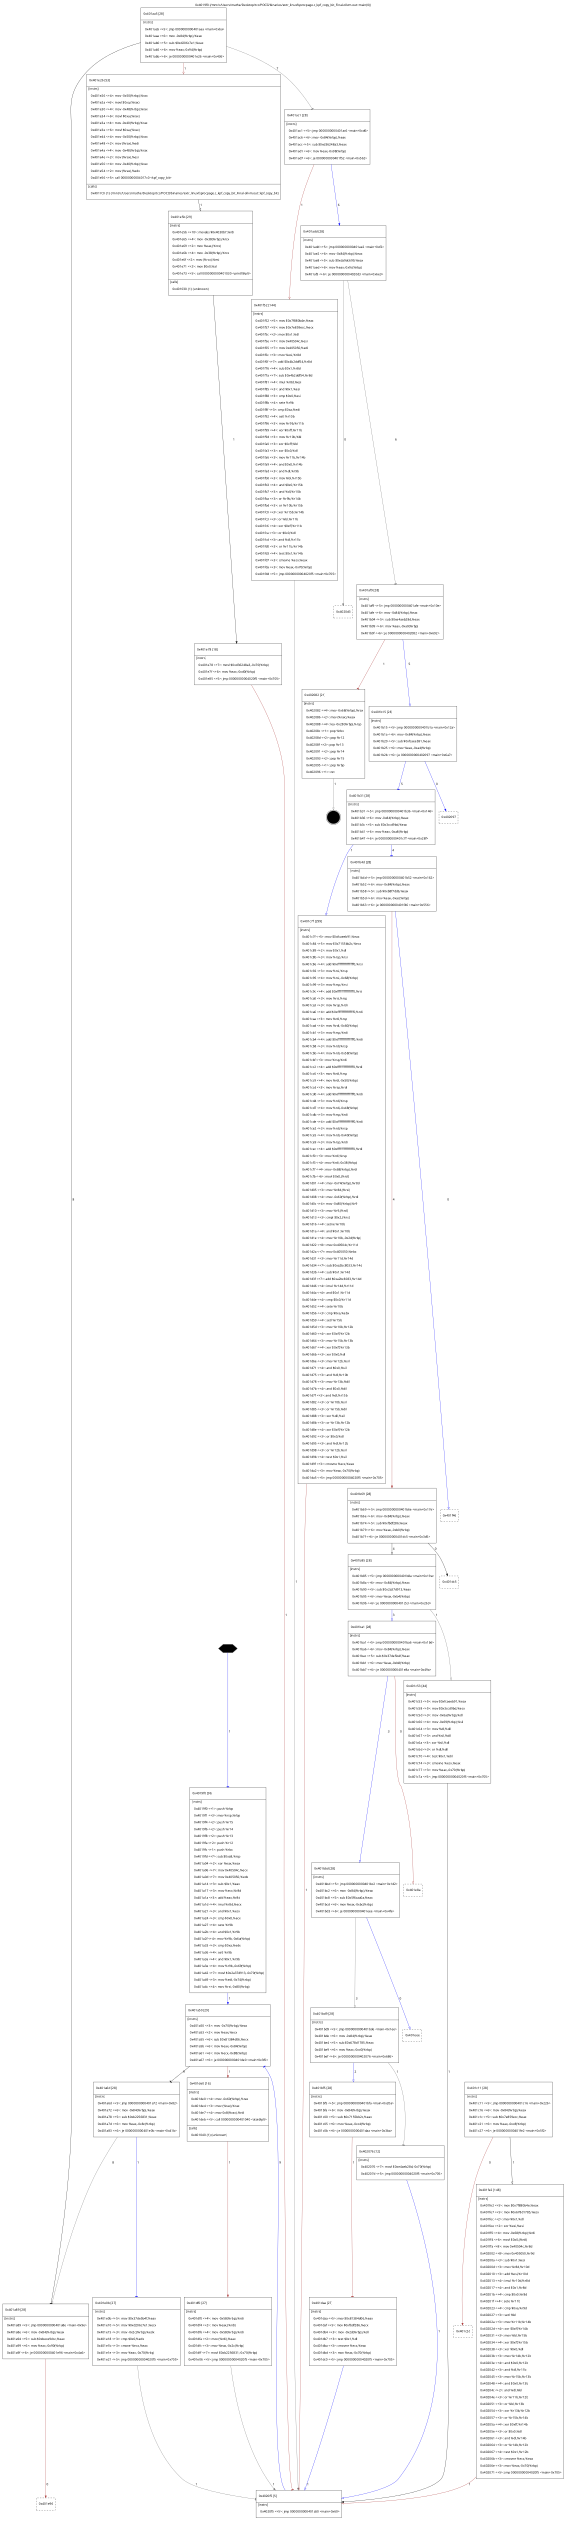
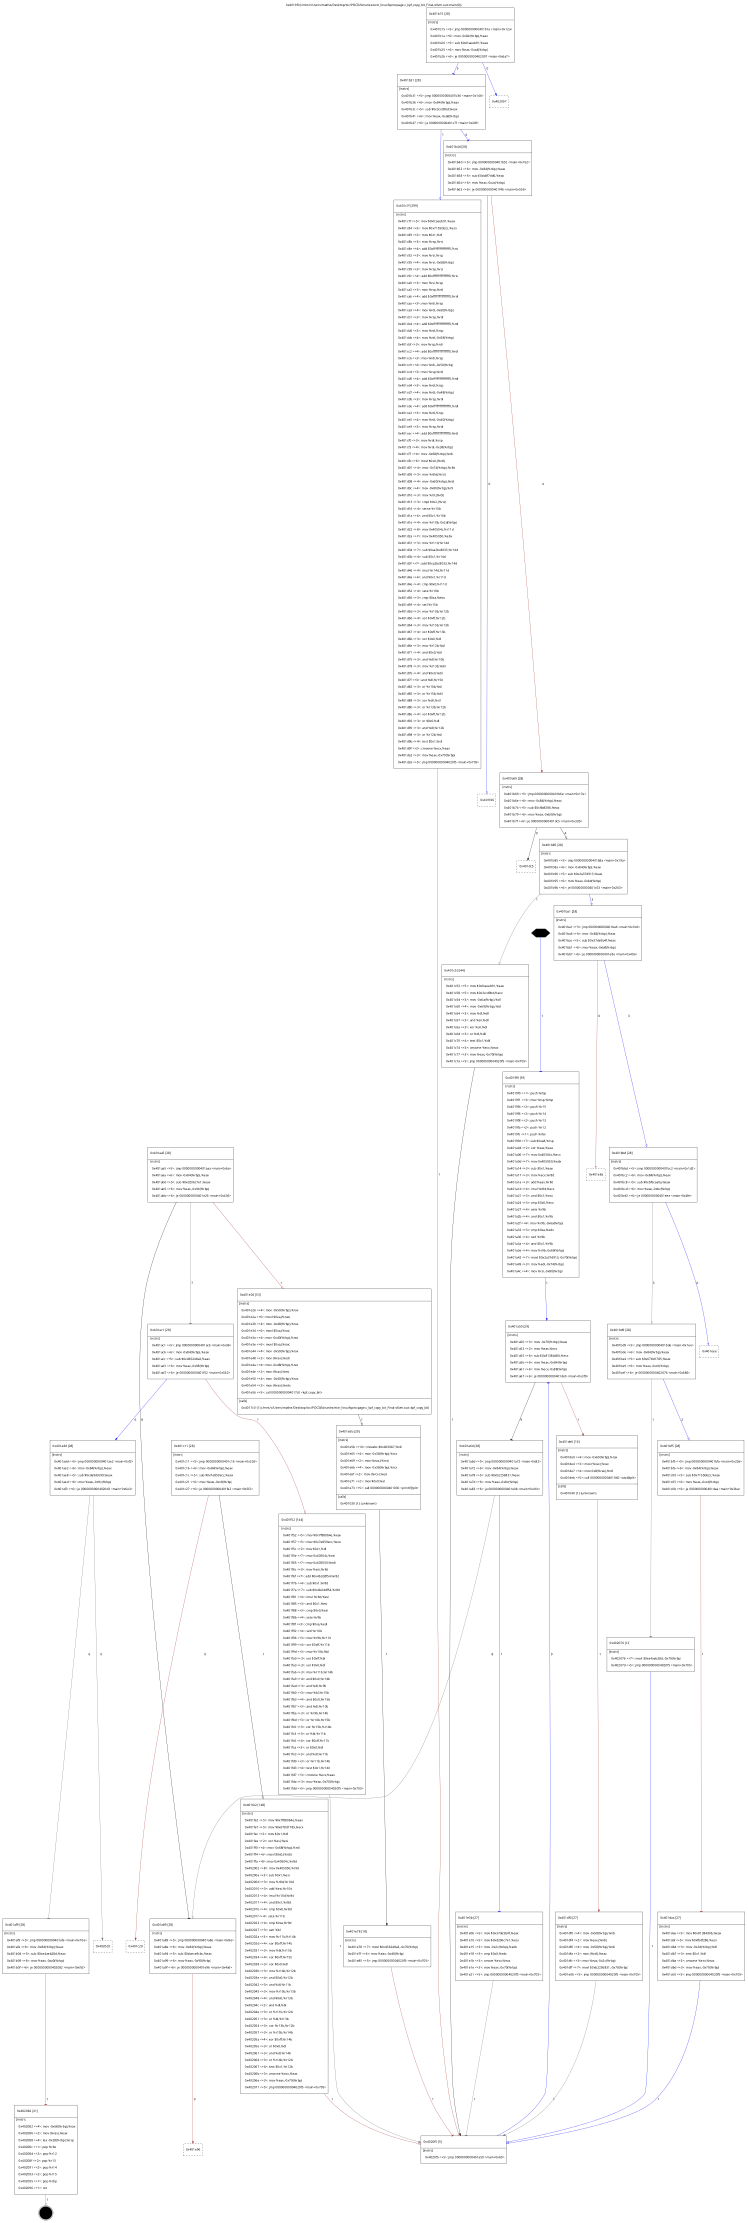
edge "0x401af9 [28]" -> "0x401b15 [28]": removed, label "5"
